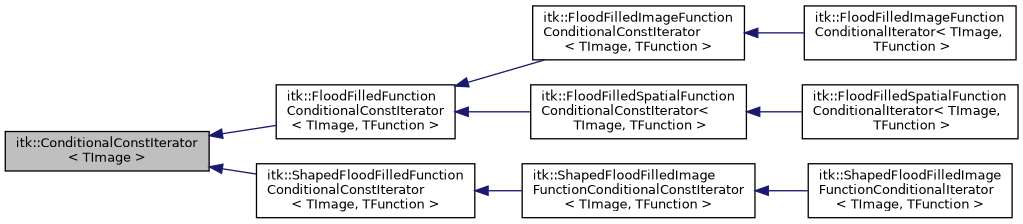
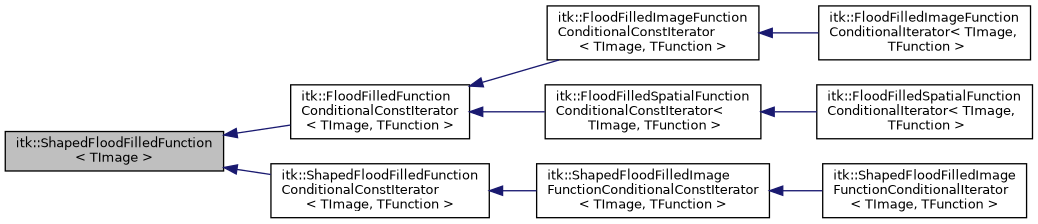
node "itk::ConditionalConstIterator < TImage >": label "itk::ConditionalConstIterator < TImage >" -> "itk::ShapedFloodFilledFunction < TImage >"
